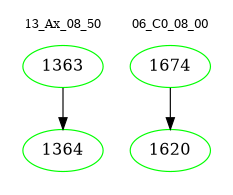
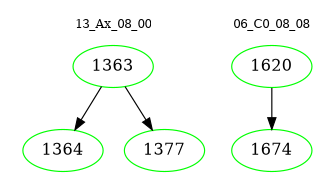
cluster "13_Ax_08_50": label "13_Ax_08_50" -> "13_Ax_08_00"
cluster "06_C0_08_00": label "06_C0_08_00" -> "06_C0_08_08"
edge "1674" -> "1620": reversed
node "1377": added
